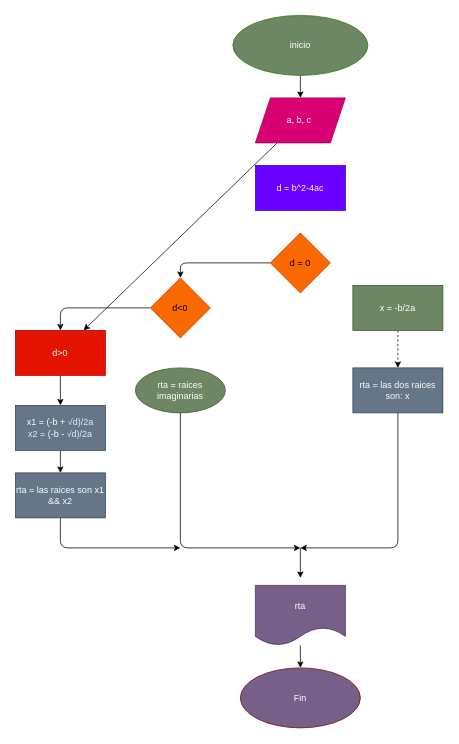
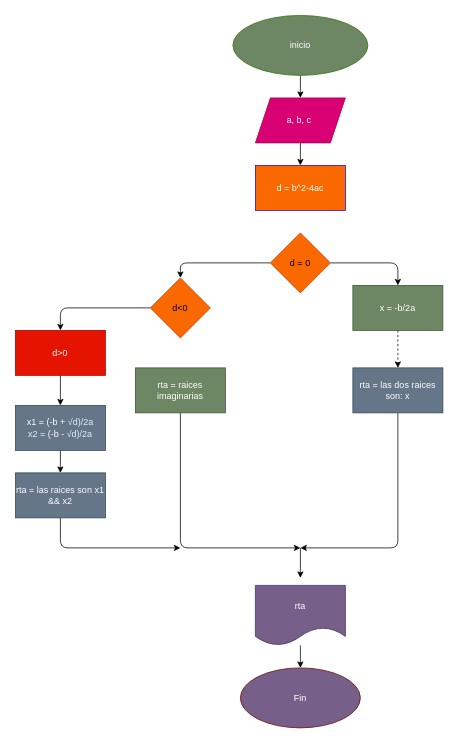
edge "a, b, c" -> "d>0": now "a, b, c" -> "d = b^2-4ac"
node "d = b^2-4ac": fillcolor #6a00ff -> #fa6800
edge "d = 0" -> "x = -b/2a": added
node "rta = raices imaginarias": shape ellipse -> rectangle
